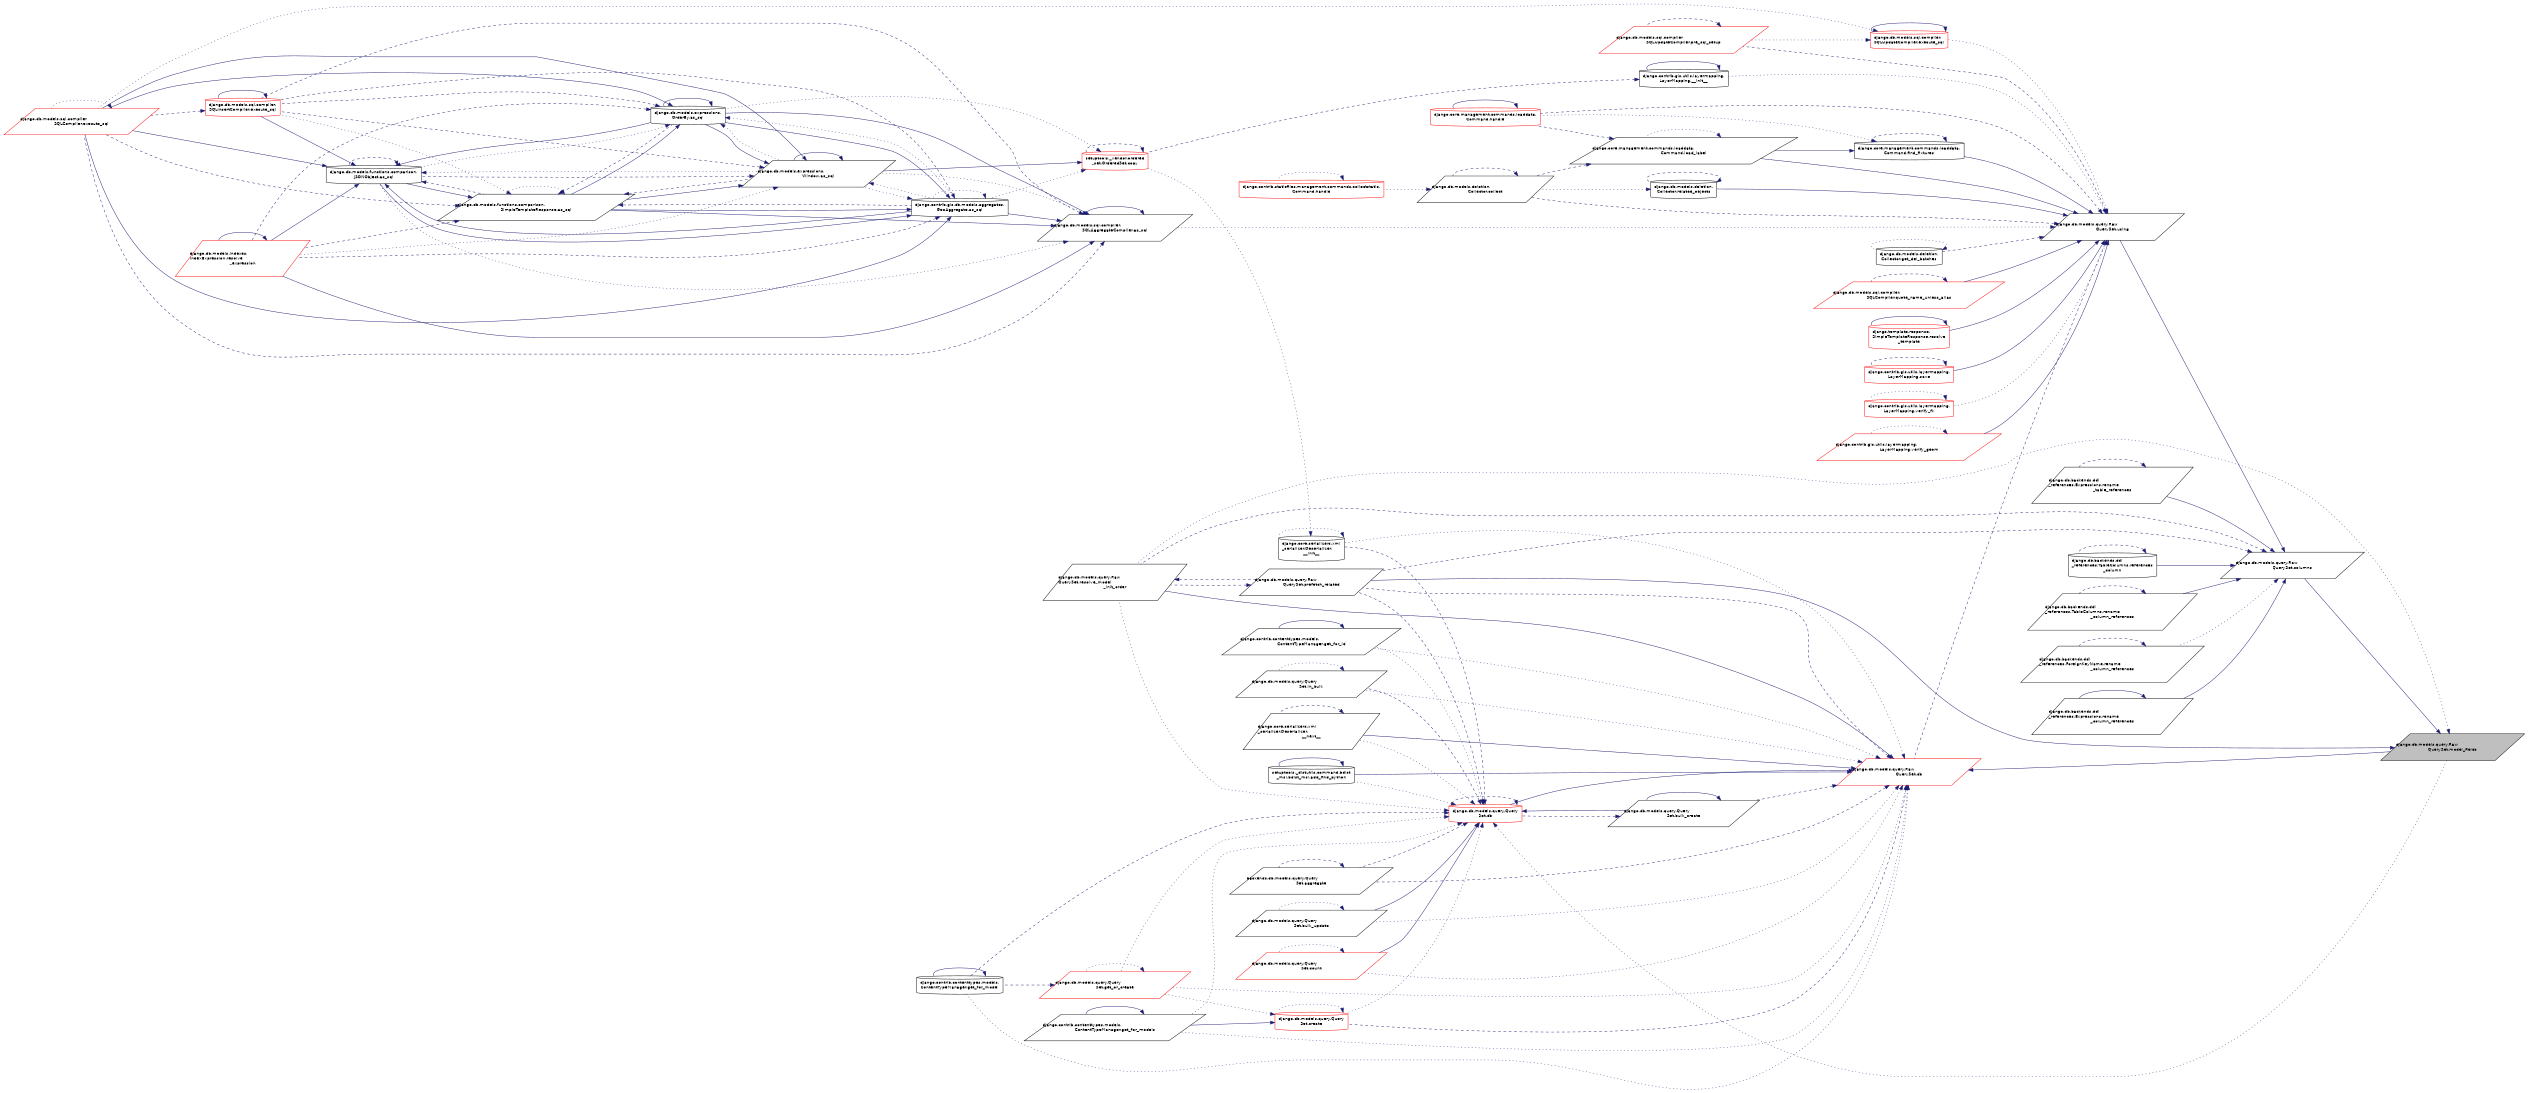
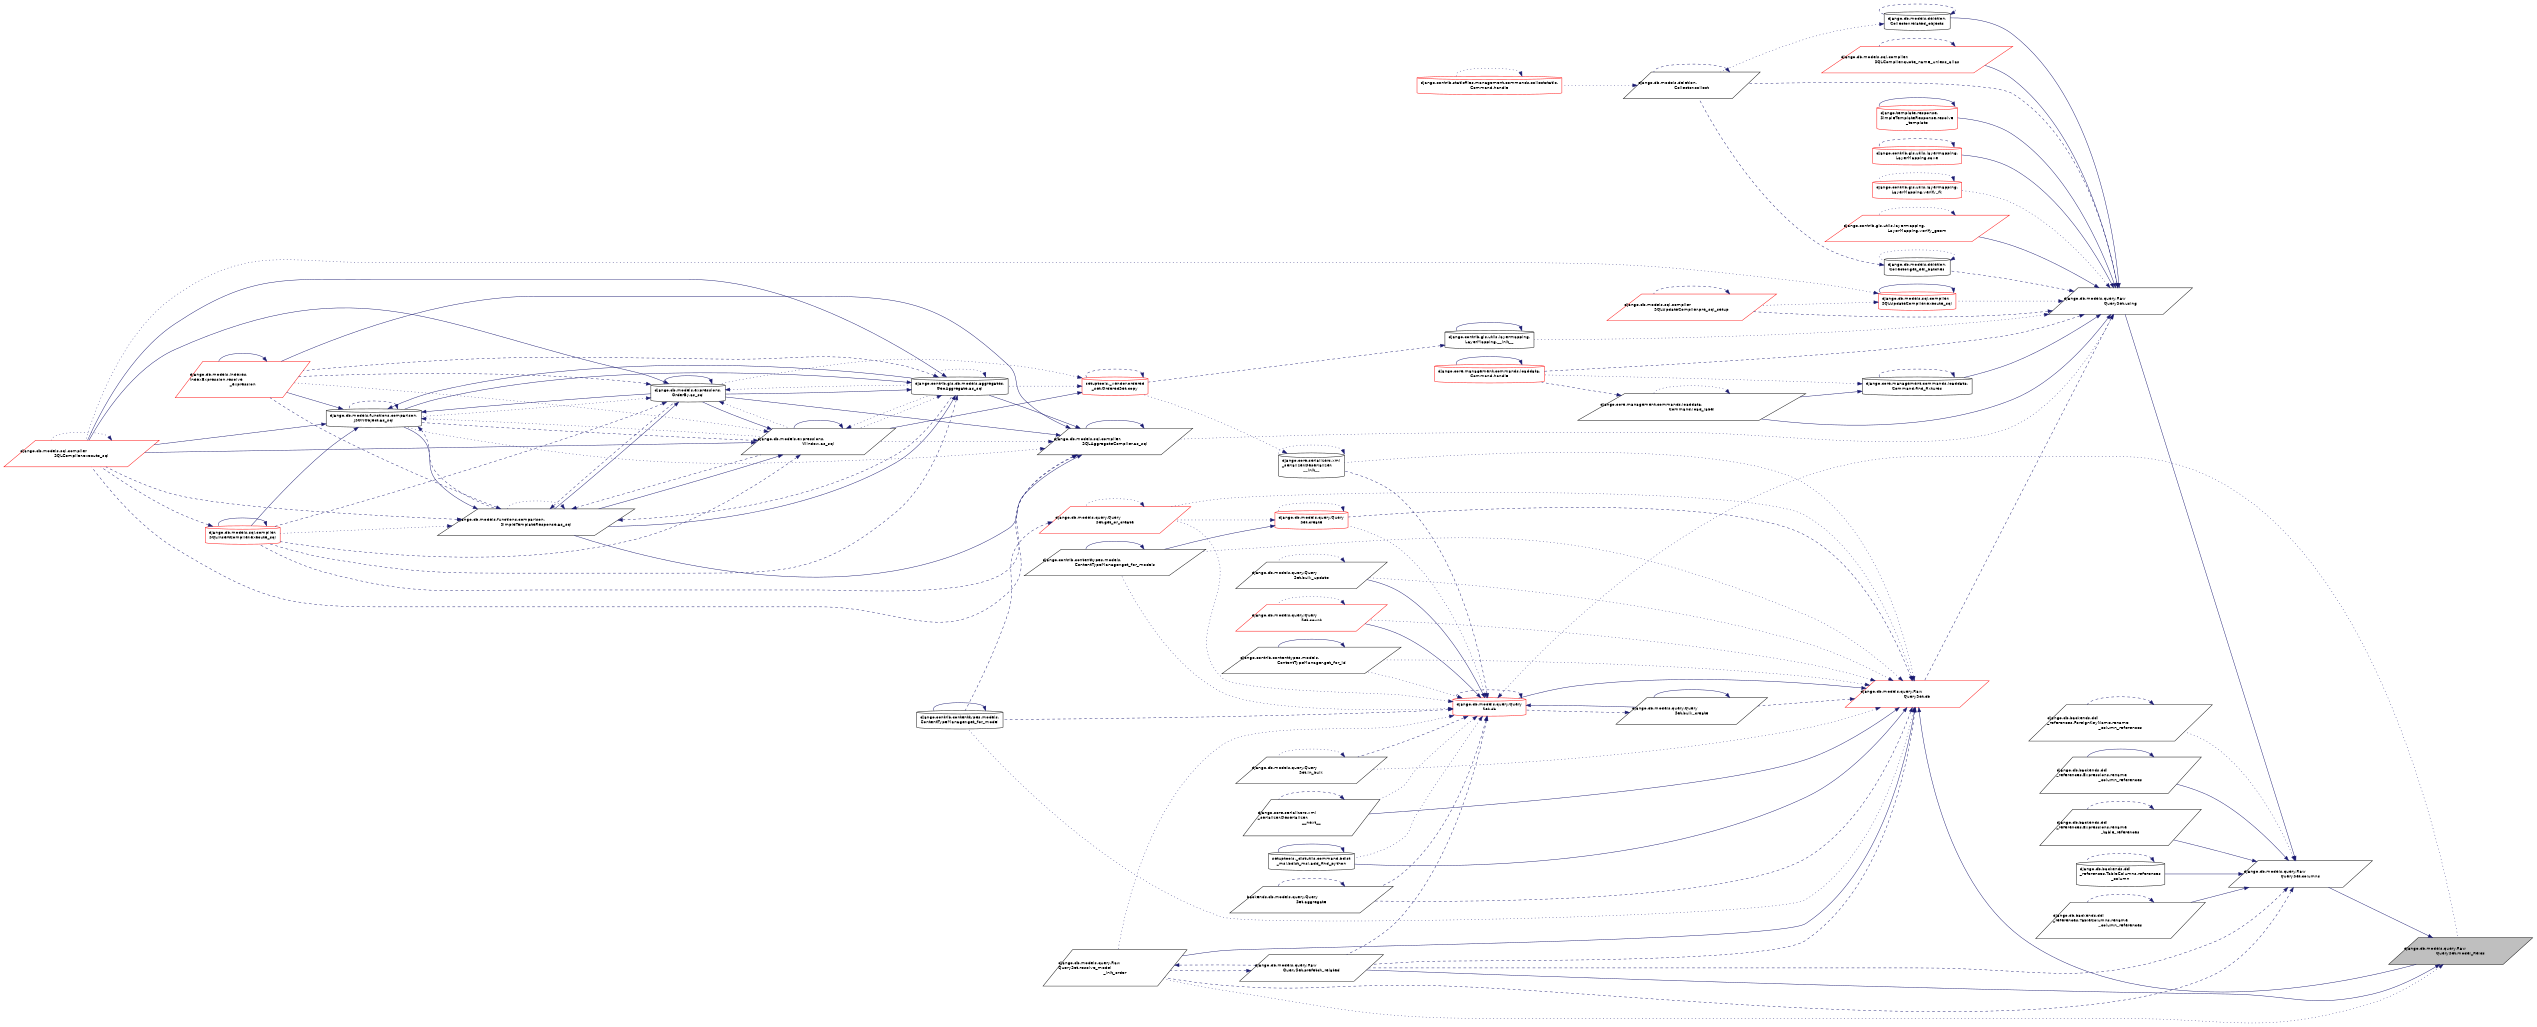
edge "django.db.models.deletion. Collector.collect" -> "django.core.management.commands.loaddata. Command.load_label": now "django.db.models.deletion. Collector.collect" -> "django.db.models.deletion. Collector.get_del_batches"
